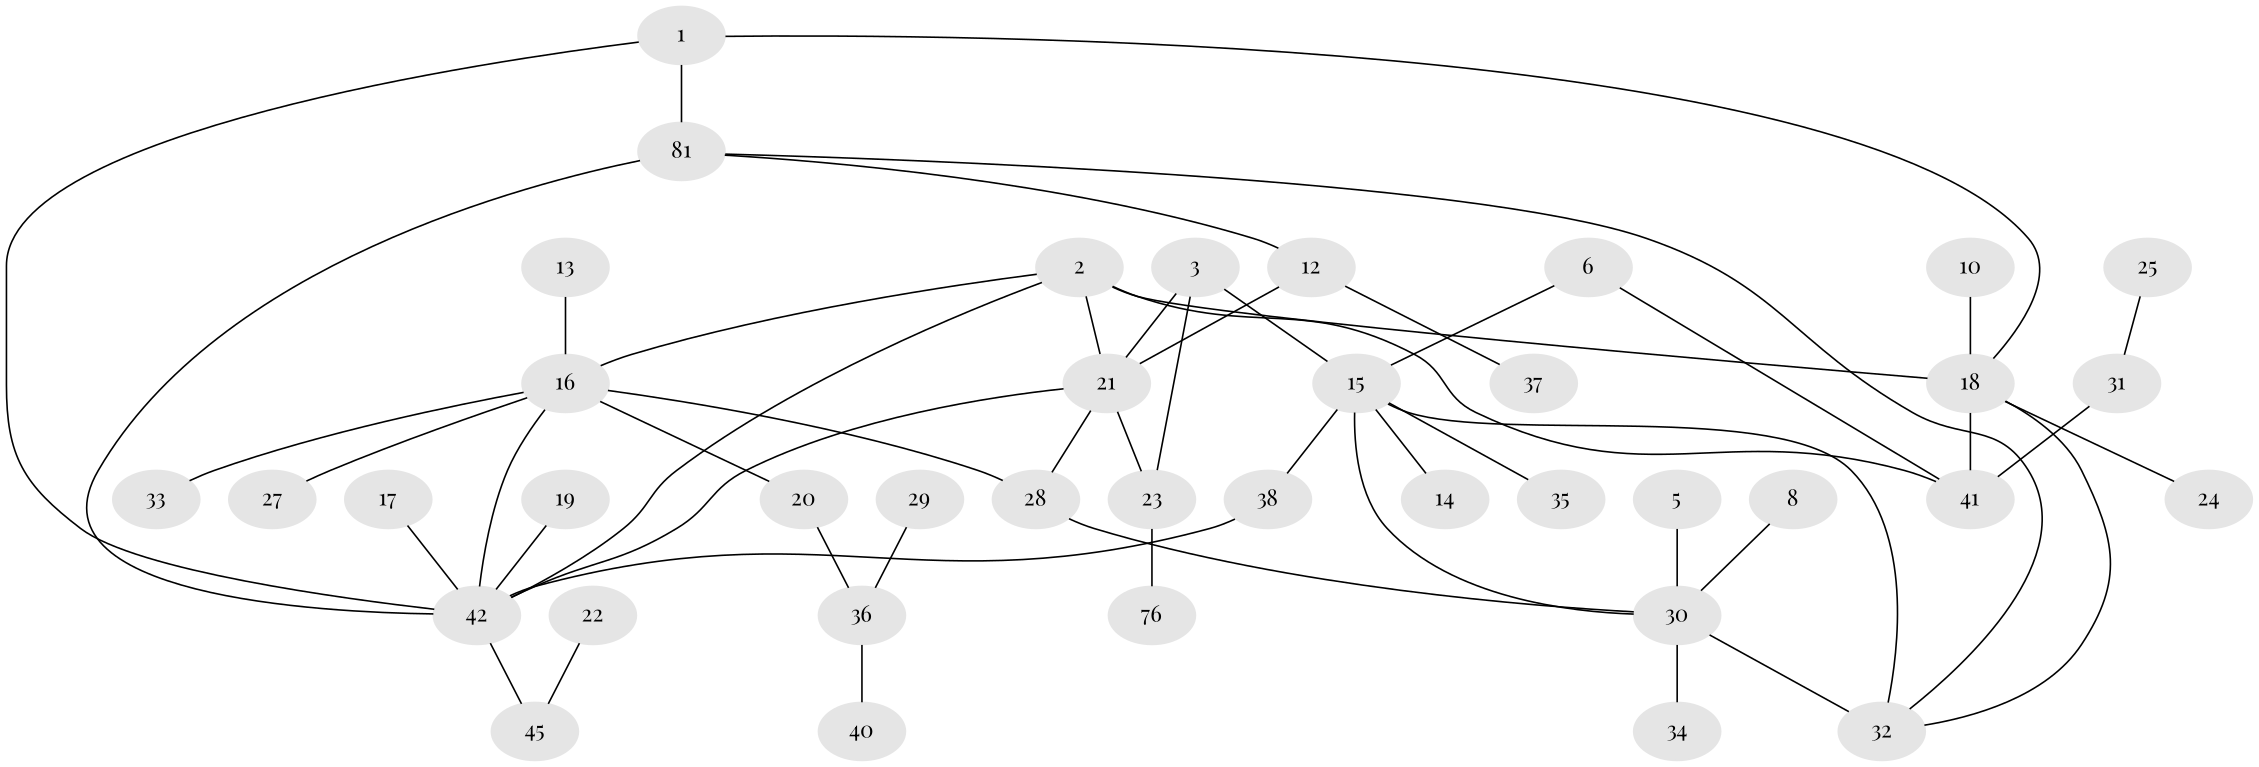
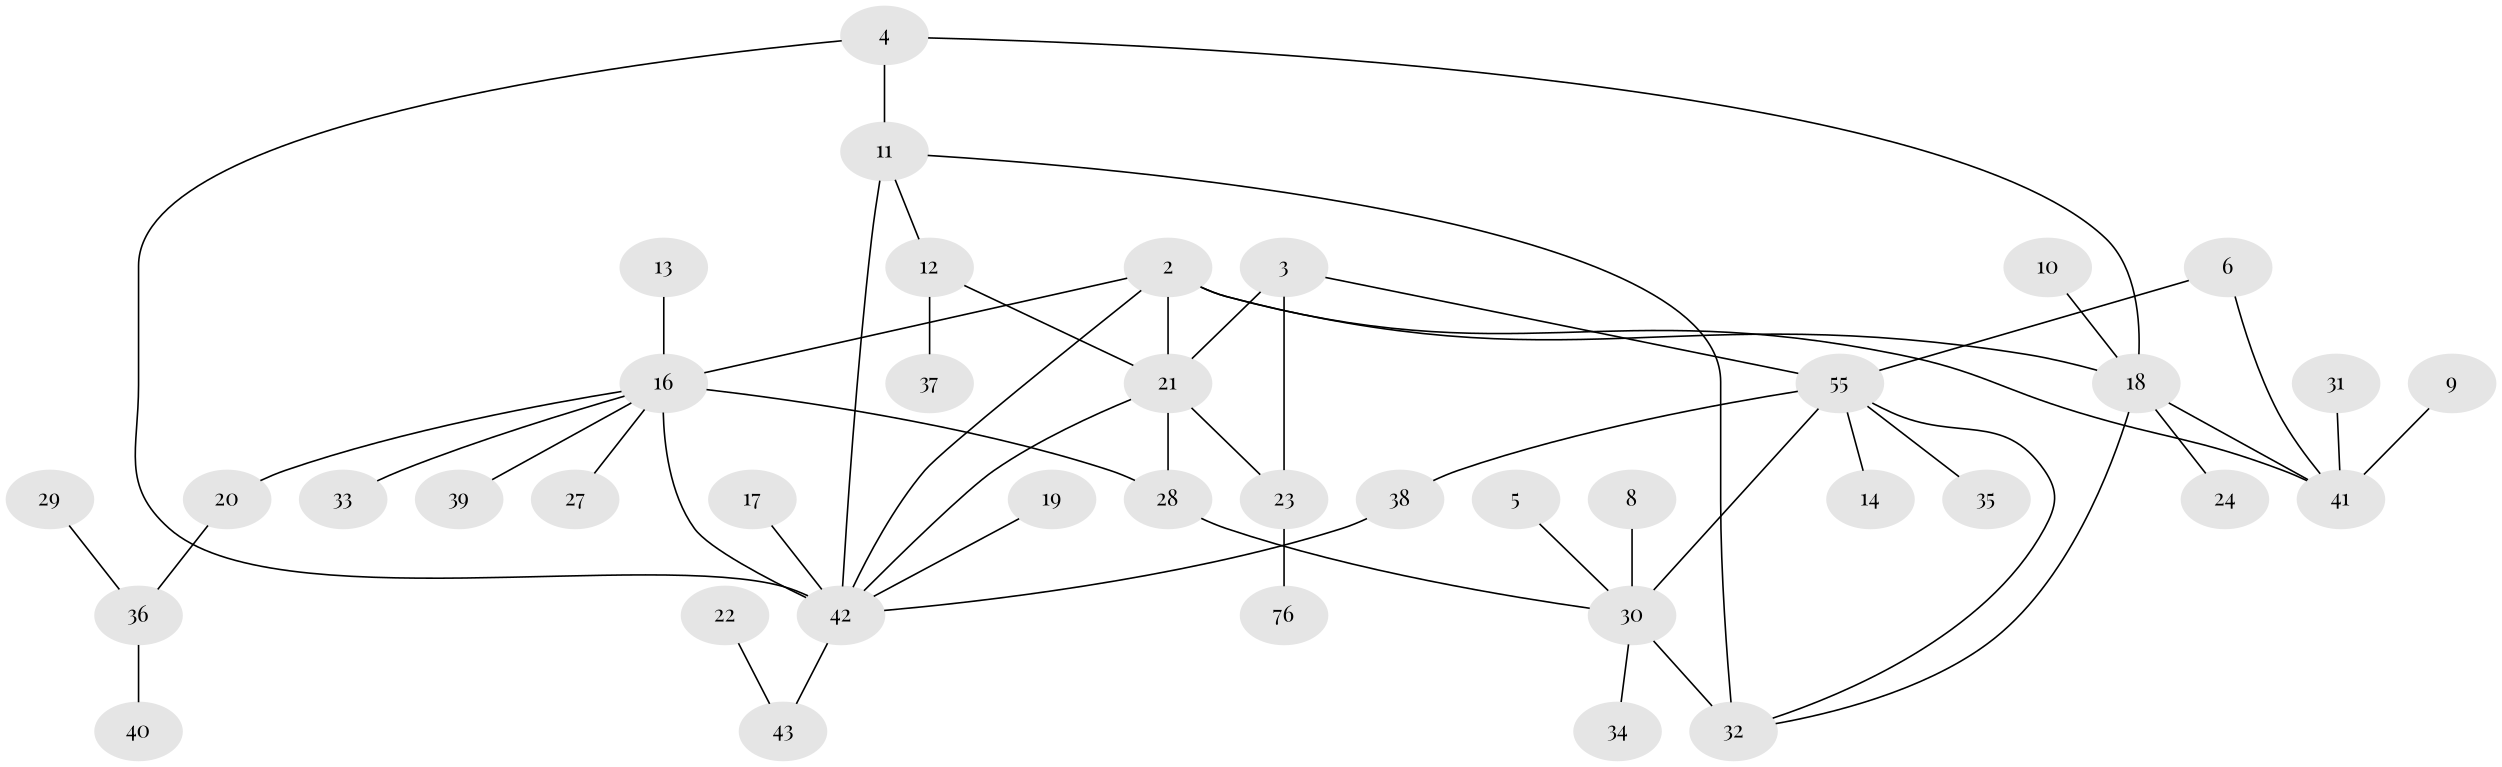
node "1": label "1" -> "4"
node "81": label "81" -> "11"
node "25": removed
node "15": label "15" -> "55"
node "9": added
node "39": added
node "45": label "45" -> "43"
